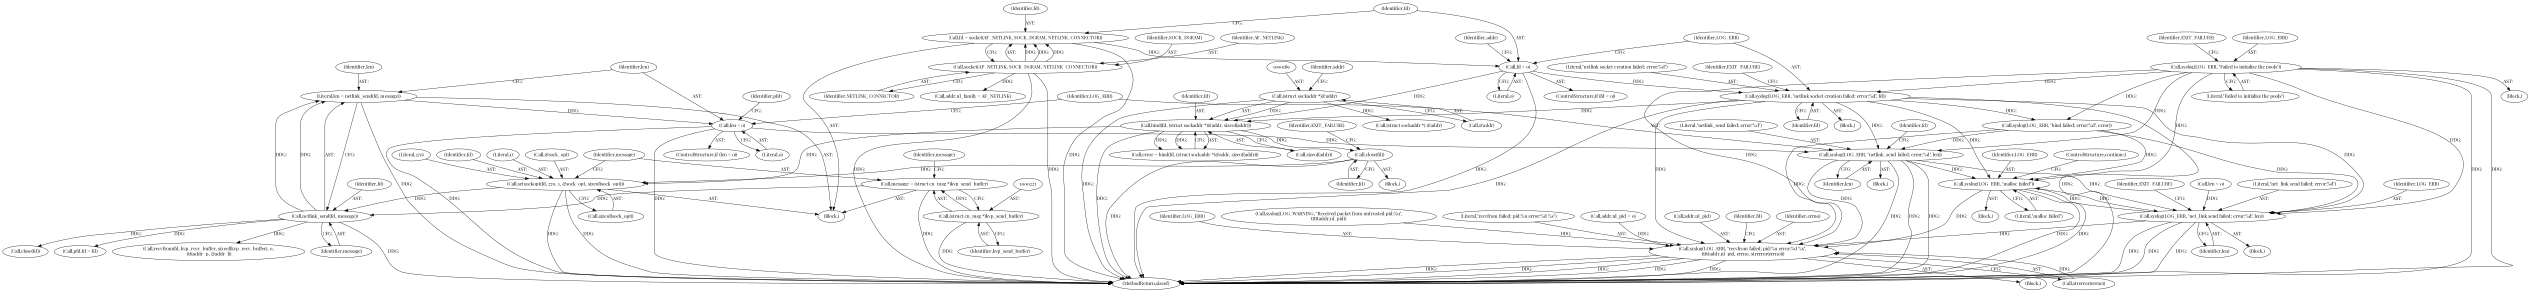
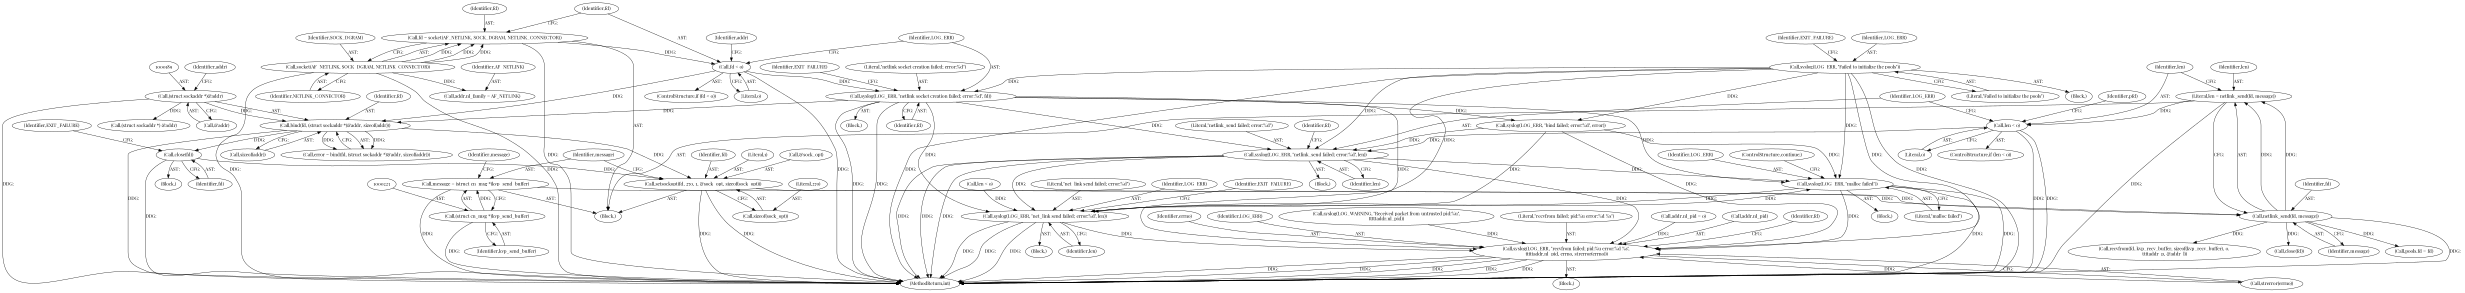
edge "(Identifier,AF_NETLINK)" -> "(Call,socket(AF_NETLINK, SOCK_DGRAM, NETLINK_CONNECTOR))": now "(Identifier,AF_NETLINK)" -> "(Call,addr.nl_family = AF_NETLINK)"
edge "(Literal,270)" -> "(Call,setsockopt(fd, 270, 1, &sock_opt, sizeof(sock_opt)))": now "(Literal,270)" -> "(Call,sizeof(sock_opt))"
node "(Call,pfd.fd = fd)": label "(Call,pfd.fd = fd)" -> "(Call,pools.fd = fd)"
node "(MethodReturn,sizeof)": label "(MethodReturn,sizeof)" -> "(MethodReturn,int)"
